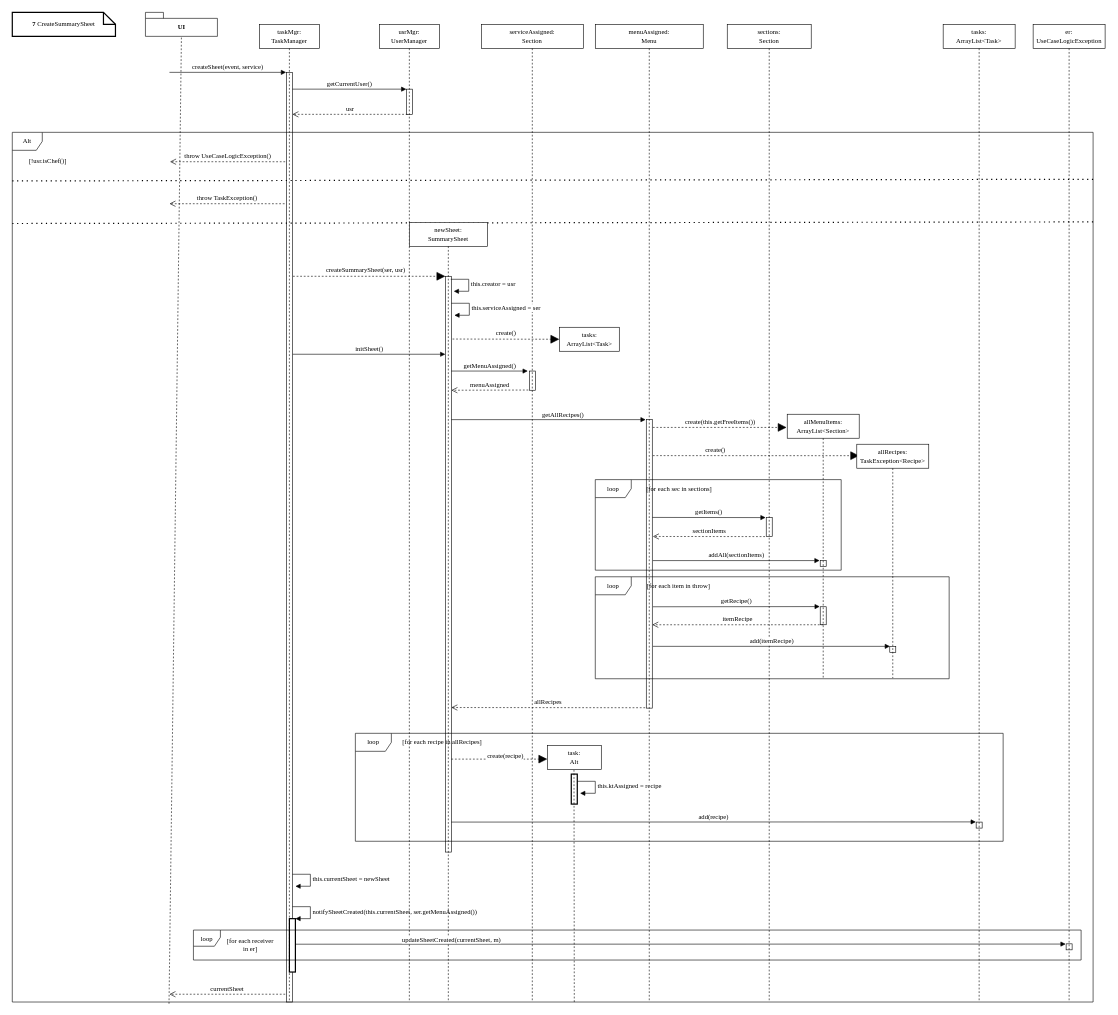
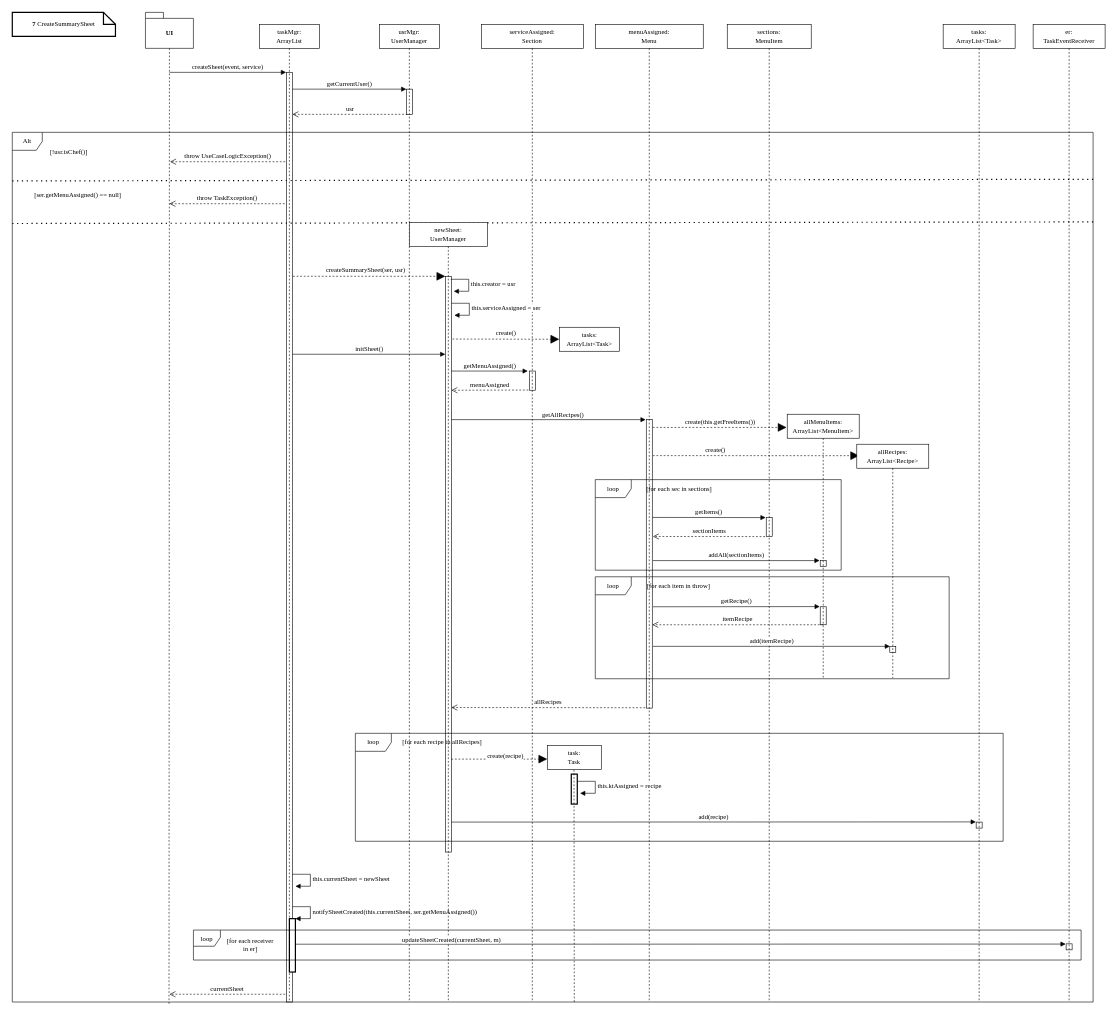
node "UI": size 72x24 -> 48x36
node "taskMgr:TaskManager": label "taskMgr:TaskManager" -> "taskMgr:ArrayList"
node "sections:Section": label "sections:Section" -> "sections:MenuItem"
node "er:UseCaseLogicException": label "er:UseCaseLogicException" -> "er:TaskEventReceiver"
node "[!usr.isChef()]": moved (48, 161) -> (69, 152)
node "[ser.getMenuAssigned() == null]": added
node "newSheet:SummarySheet": label "newSheet:SummarySheet" -> "newSheet:UserManager"
node "allMenuItems: ArrayList<Section>": label "allMenuItems: ArrayList<Section>" -> "allMenuItems: ArrayList<MenuItem>"
node "allRecipes: TaskException<Recipe>": label "allRecipes: TaskException<Recipe>" -> "allRecipes: ArrayList<Recipe>"
node "task: Alt": label "task: Alt" -> "task: Task"
